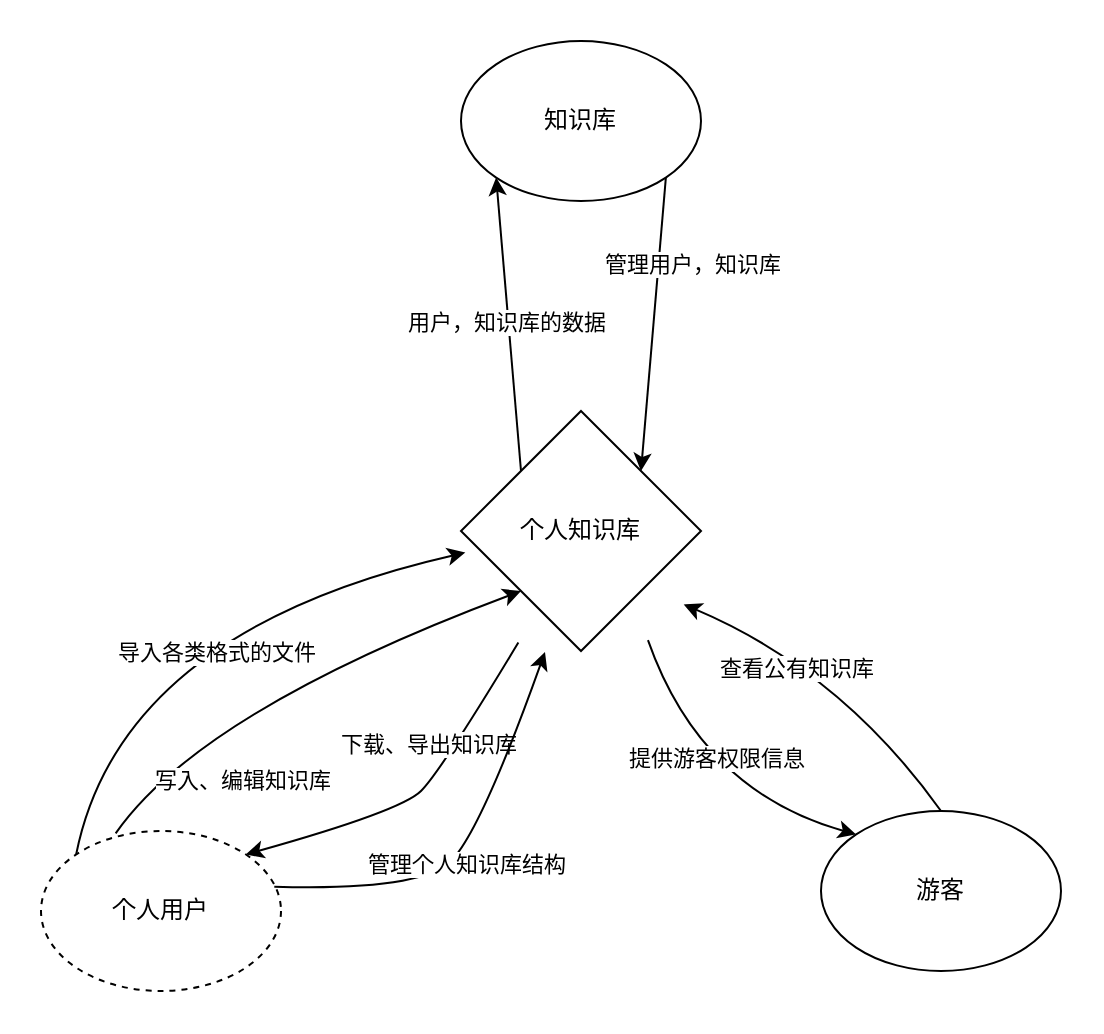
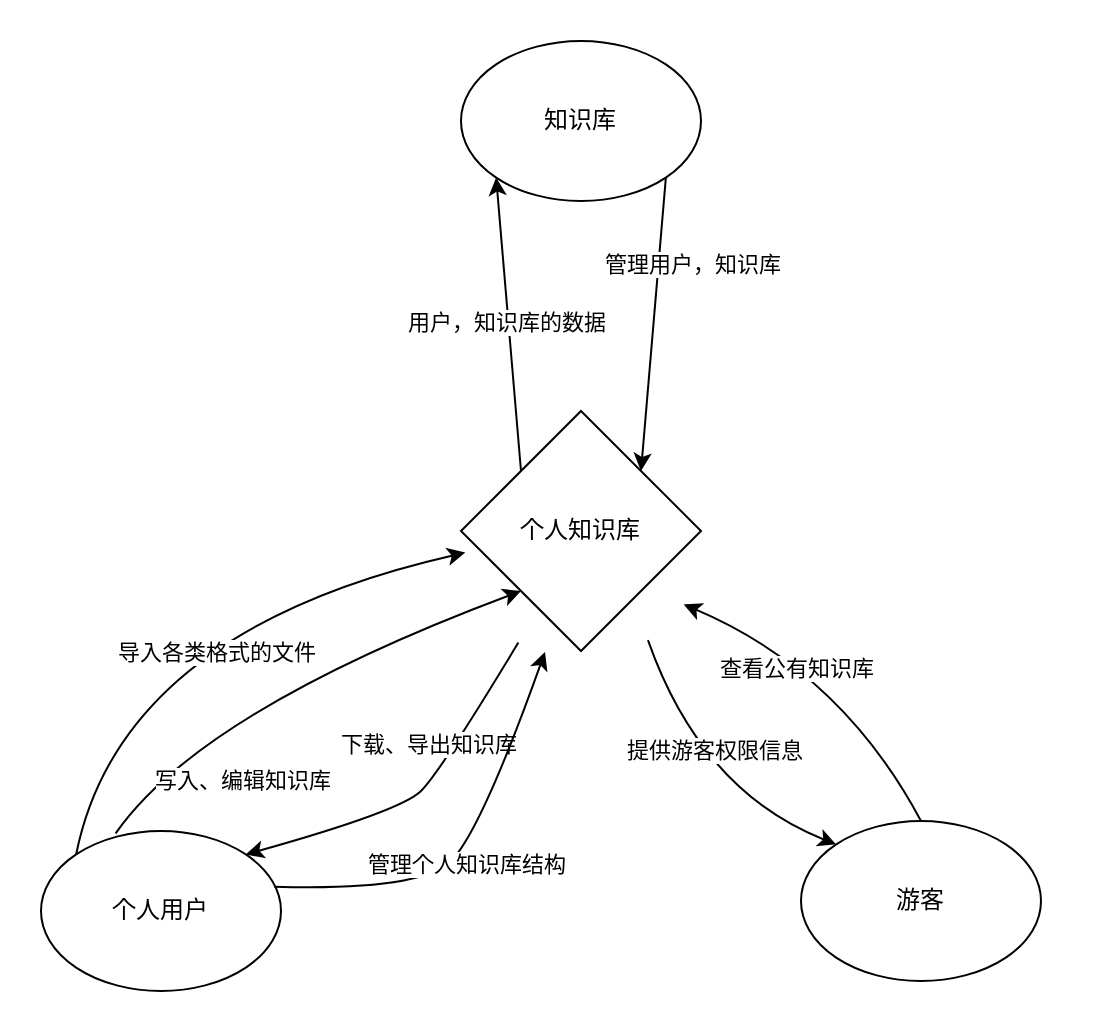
node "游客": moved (941, 891) -> (921, 901)
node "个人用户": style dashed -> solid
